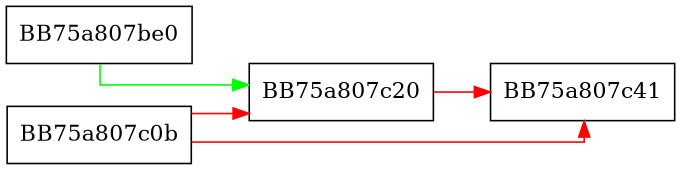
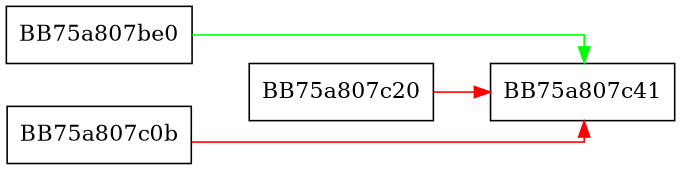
edge "BB75a807be0" -> "BB75a807c20": now "BB75a807be0" -> "BB75a807c41"
edge "BB75a807c0b" -> "BB75a807c20": removed
